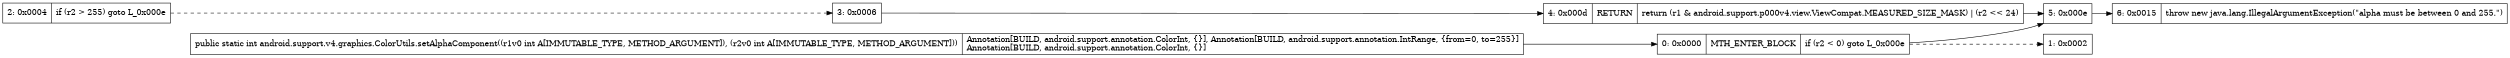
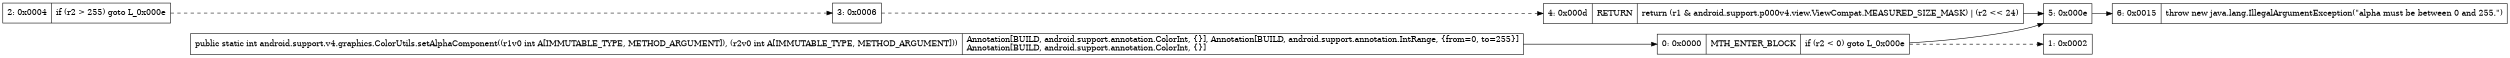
edge "3: 0x0006" -> "4: 0x000d": style solid -> dashed
